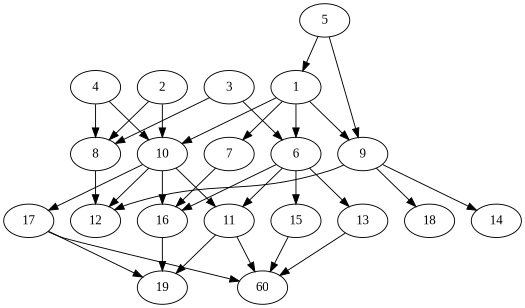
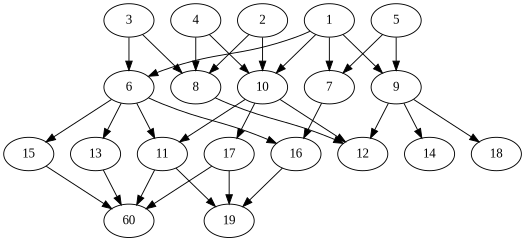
edge "5" -> "1": now "5" -> "7"
edge "10" -> "16": removed
